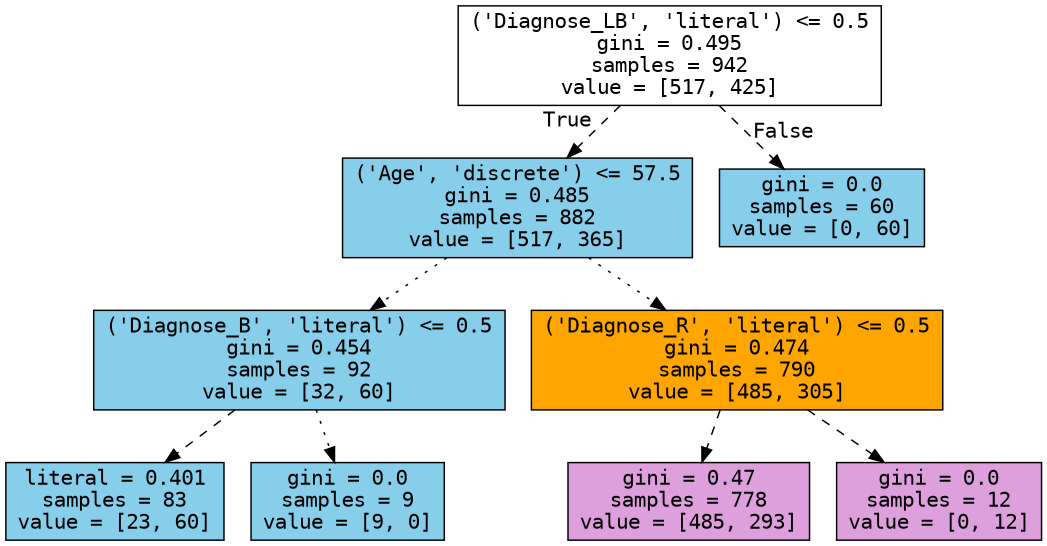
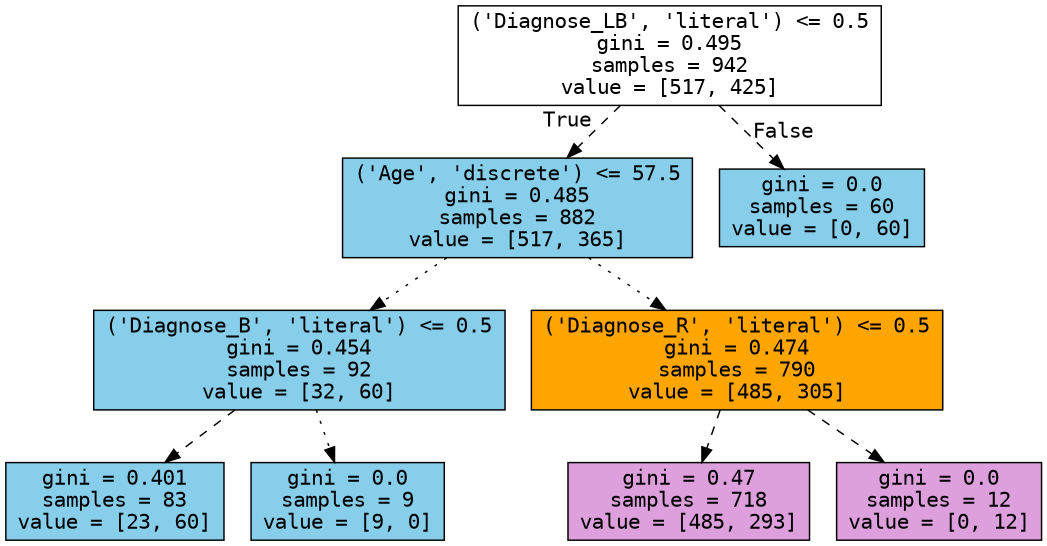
node "literal = 0.401 samples = 83 value = [23, 60]": label "literal = 0.401 samples = 83 value = [23, 60]" -> "gini = 0.401 samples = 83 value = [23, 60]"
node "gini = 0.47 samples = 778 value = [485, 293]": label "gini = 0.47 samples = 778 value = [485, 293]" -> "gini = 0.47 samples = 718 value = [485, 293]"
